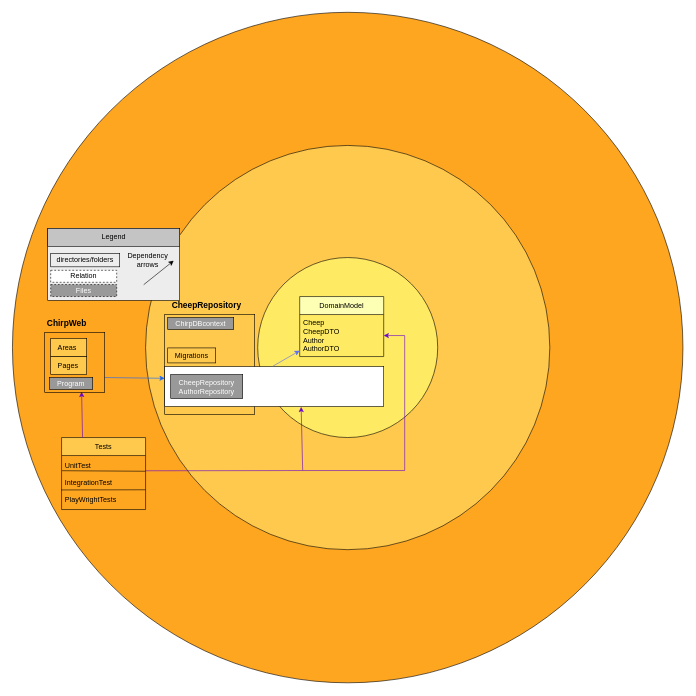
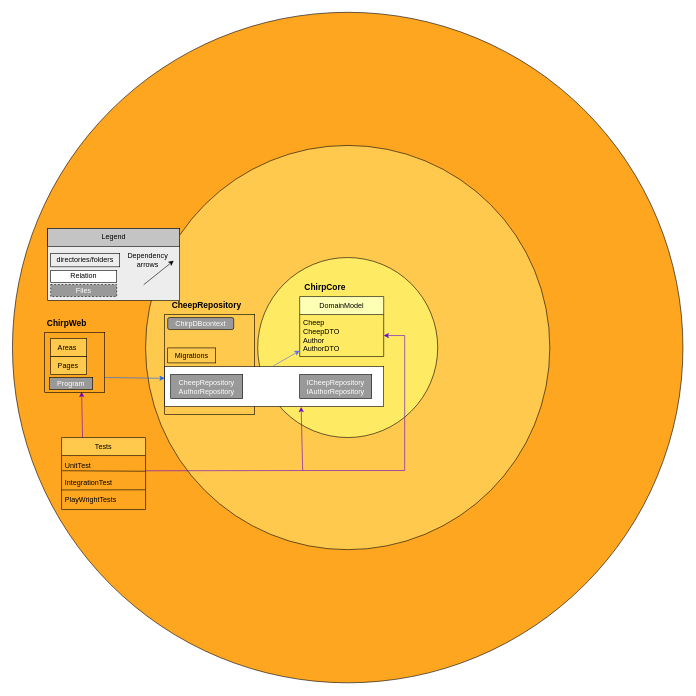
node "Relation": style dashed -> solid
node "ChirpCore": added
node "ChirpDBcontext": shape rectangle -> rounded rectangle
node "ICheepRepository IAuthorRepository": added
